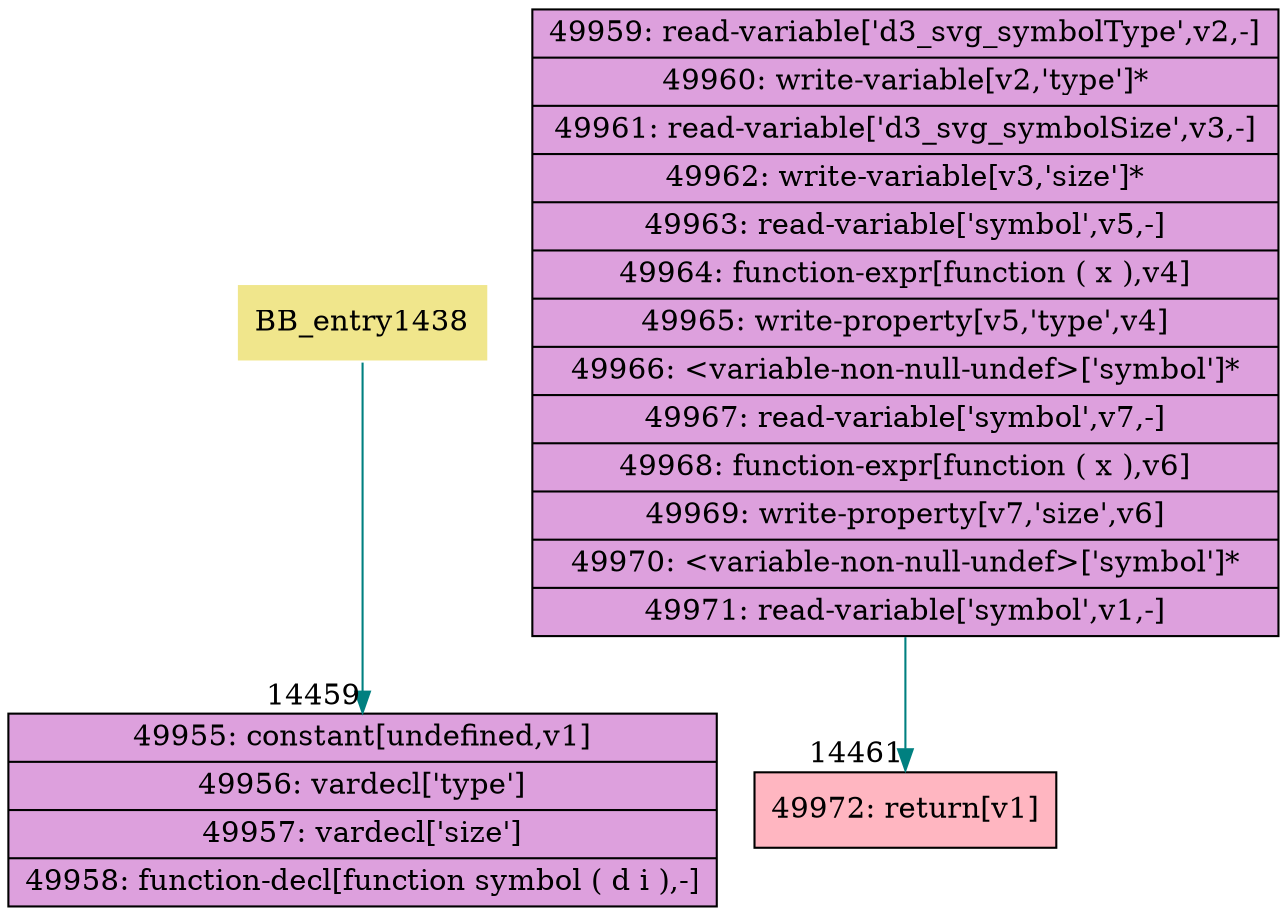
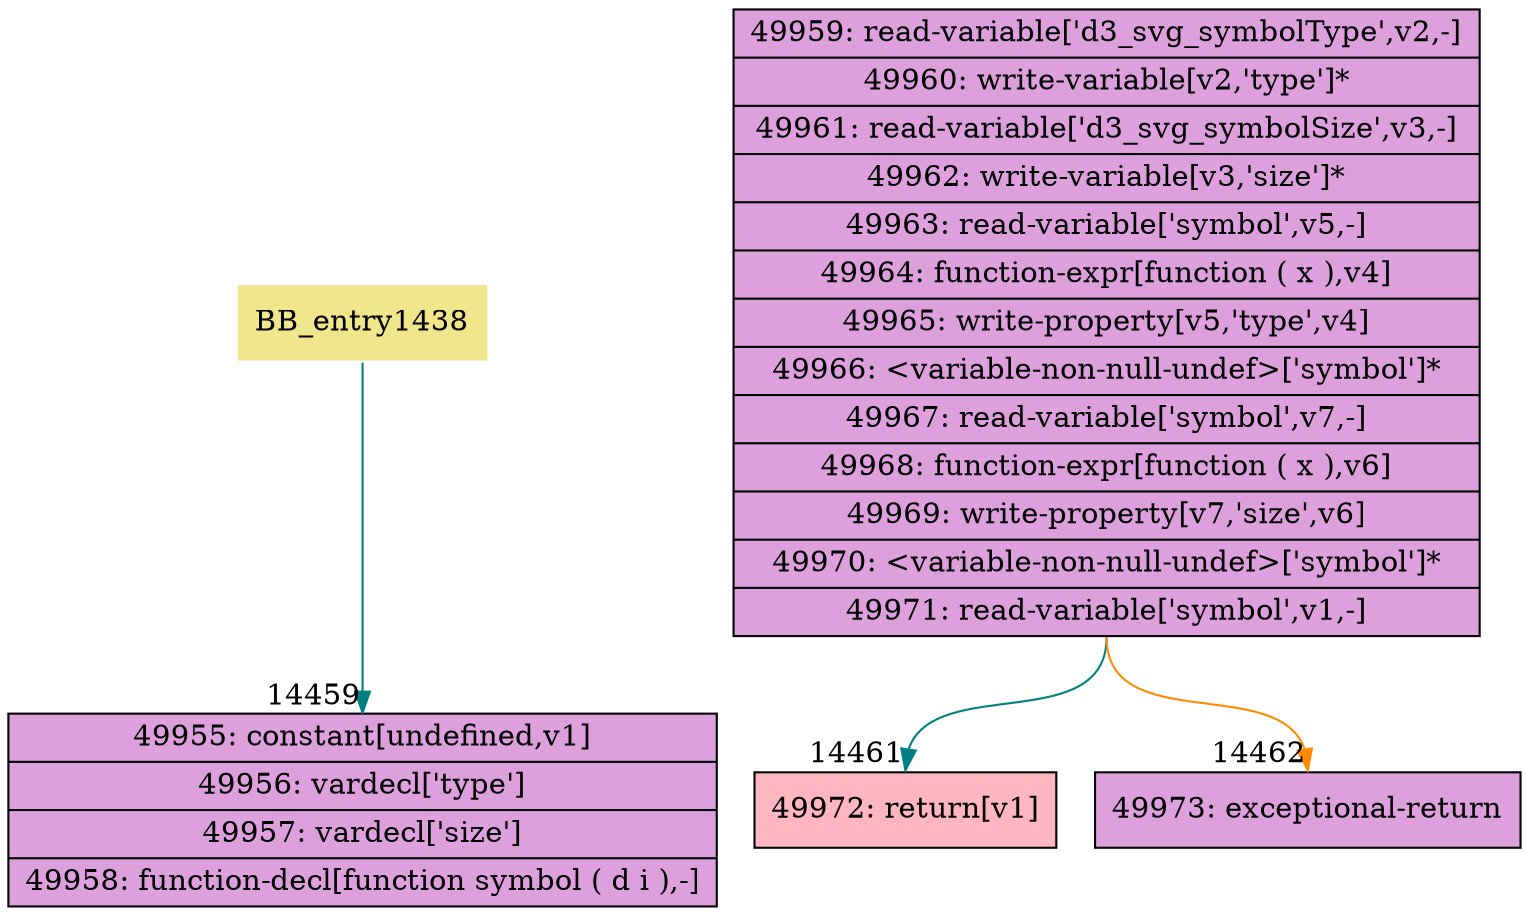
node "49973: exceptional-return": added
